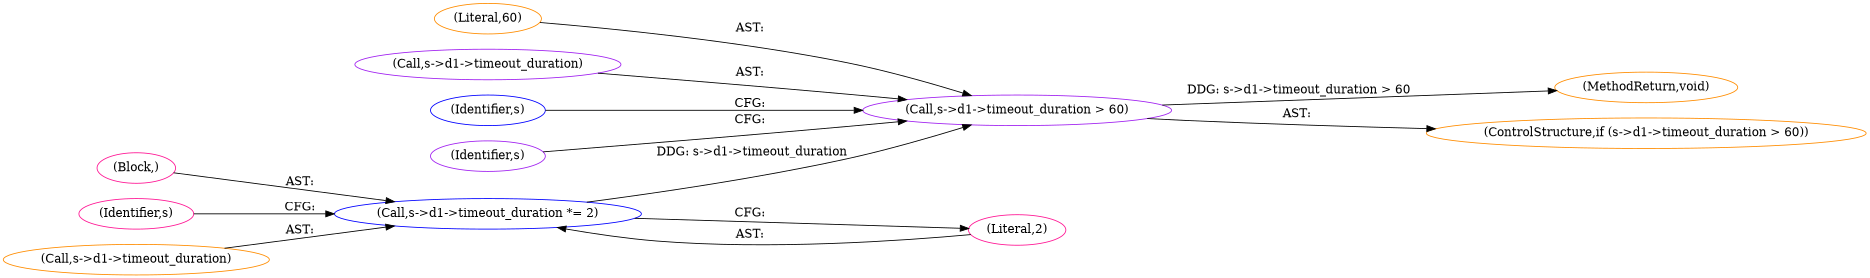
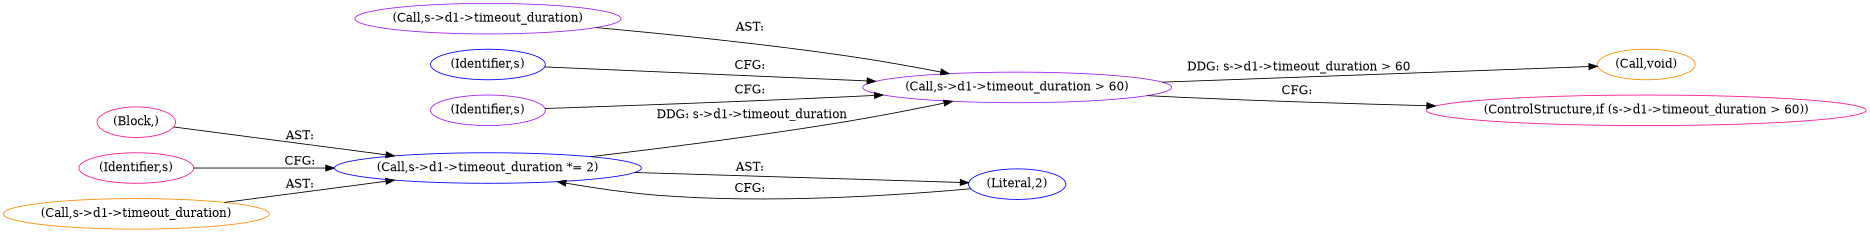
node "(Literal,60)": removed
node "(MethodReturn,void)": label "(MethodReturn,void)" -> "(Call,void)"
edge "(Call,s->d1->timeout_duration > 60)" -> "(ControlStructure,if (s->d1->timeout_duration > 60))": label "AST: " -> "CFG: "
node "(ControlStructure,if (s->d1->timeout_duration > 60))": color darkorange -> deeppink
edge "(Call,s->d1->timeout_duration *= 2)" -> "(Literal,2)": label "CFG: " -> "AST: "
node "(Literal,2)": color deeppink -> blue
edge "(Literal,2)" -> "(Call,s->d1->timeout_duration *= 2)": label "AST: " -> "CFG: "
